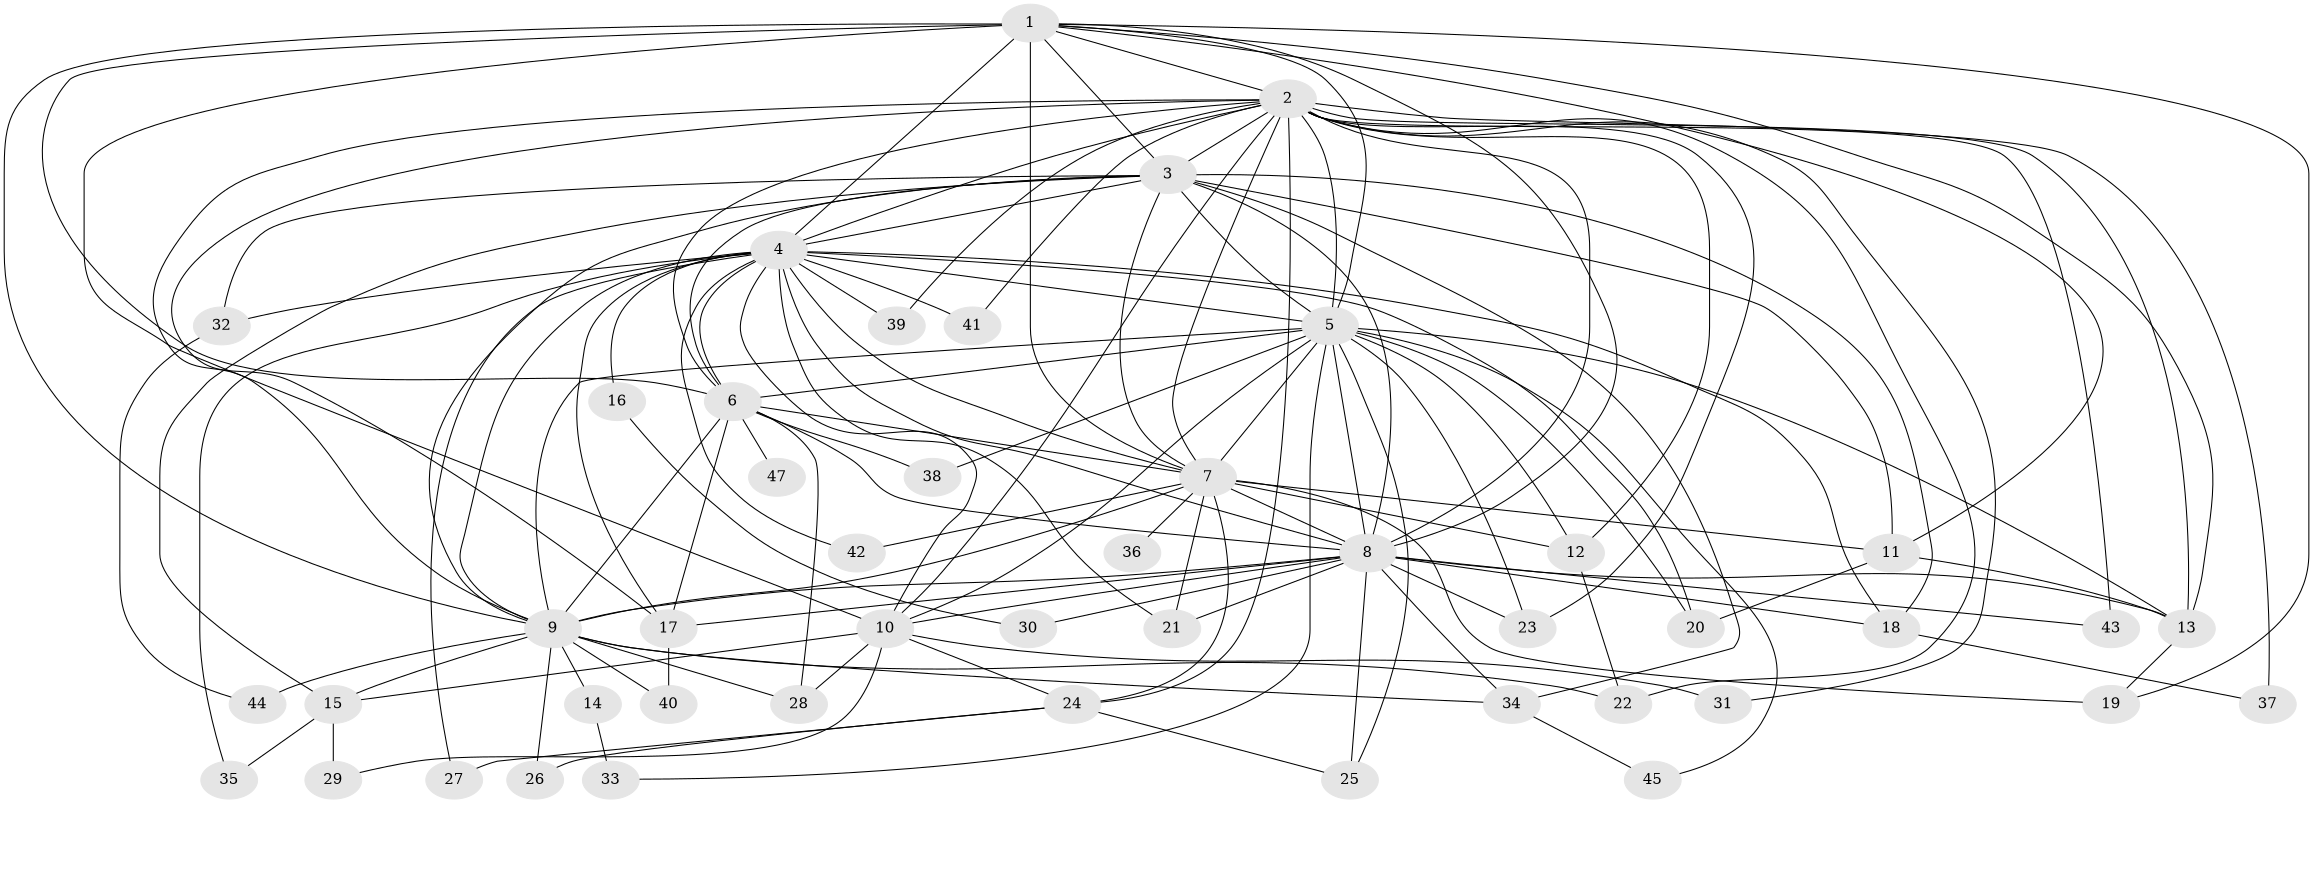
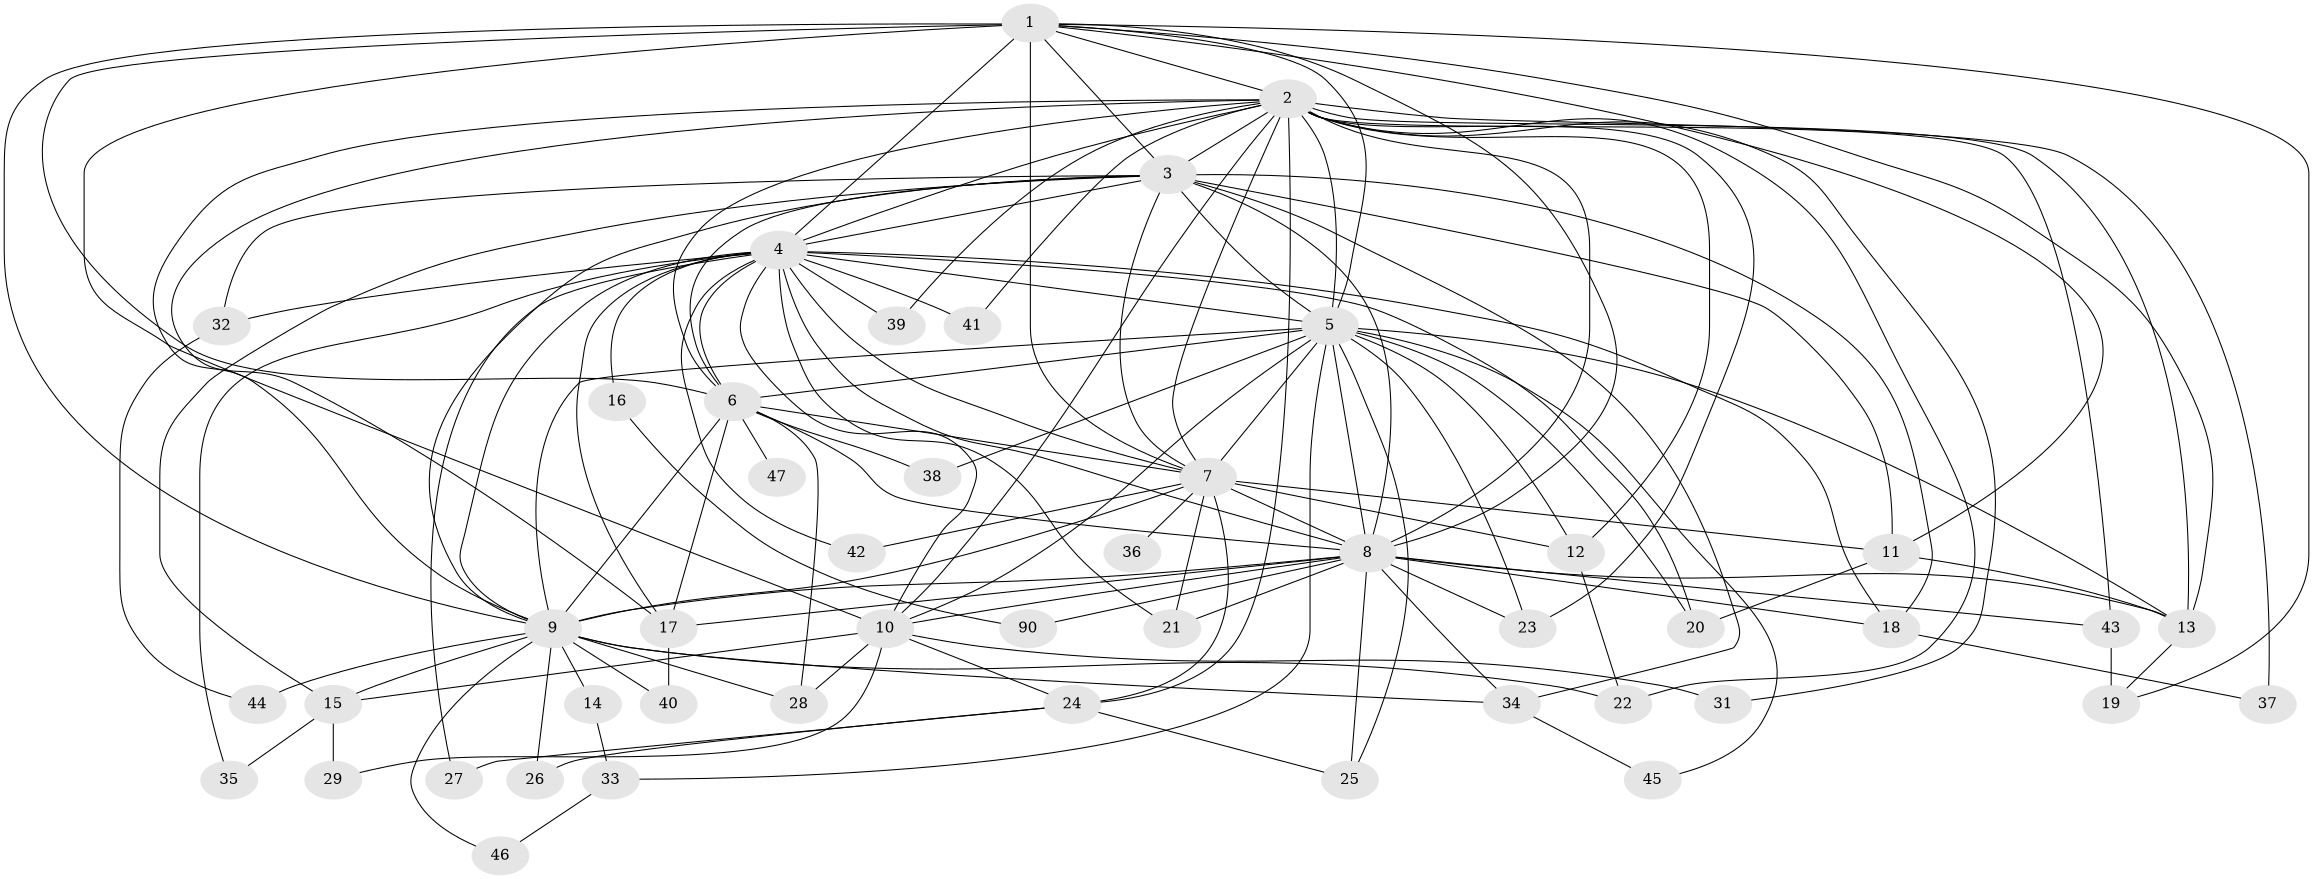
node "30": label "30" -> "90"
edge "7" -- "19": now "43" -- "19"
node "46": added
